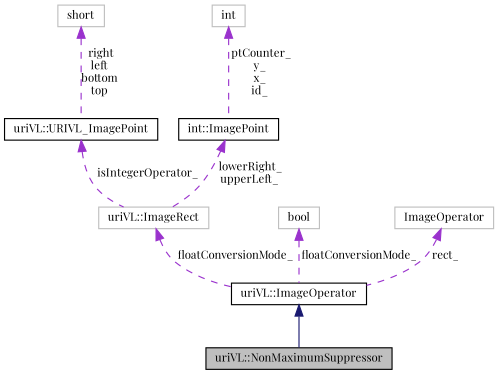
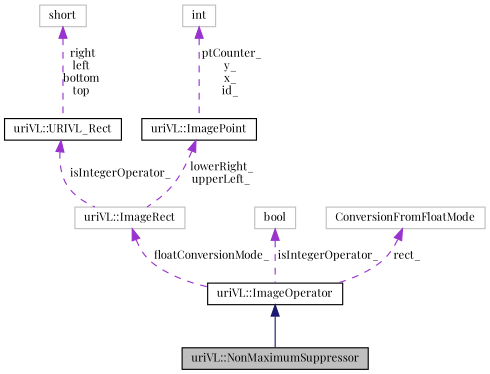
node "uriVL::URIVL_ImagePoint": label "uriVL::URIVL_ImagePoint" -> "uriVL::URIVL_Rect"
node "int::ImagePoint": label "int::ImagePoint" -> "uriVL::ImagePoint"
node "ImageOperator": label "ImageOperator" -> "ConversionFromFloatMode"
edge "uriVL::ImageOperator" -> "bool": label " floatConversionMode_" -> " isIntegerOperator_"
